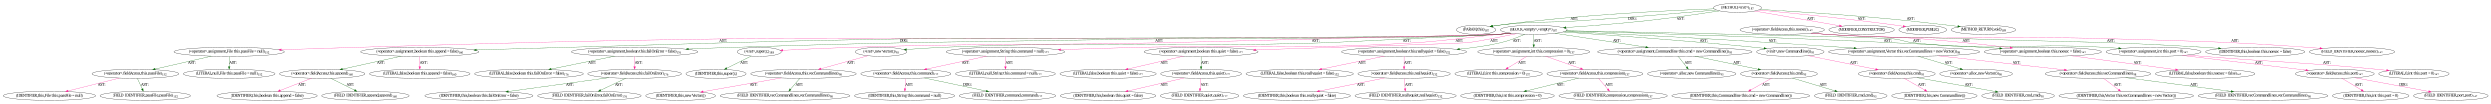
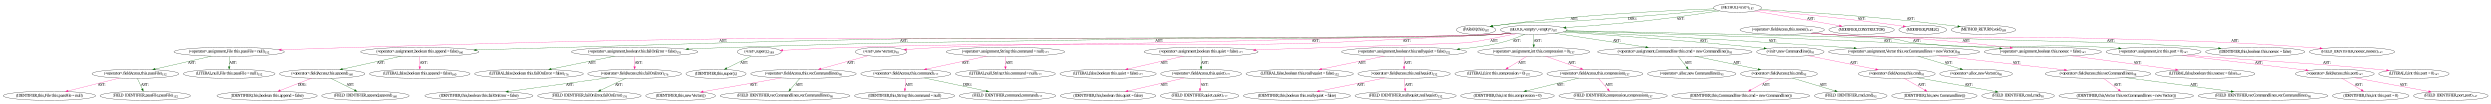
edge "(BLOCK,<empty>,<empty>)" -> "(<operator>.assignment,boolean this.append = false)": label "DDG: " -> "AST: "
edge "(BLOCK,<empty>,<empty>)" -> "(<init>,new Vector())": color darkgreen -> deeppink
edge "(BLOCK,<empty>,<empty>)" -> "(<operator>.assignment,String this.command = null)": removed, label "AST:"
edge "(<operator>.fieldAccess,this.append)" -> "(IDENTIFIER,this,boolean this.append = false)": label "AST: " -> "DDG: "
edge "(<operator>.fieldAccess,this.port)" -> "(FIELD_IDENTIFIER,port,port)": label "DDG: " -> "AST: "
